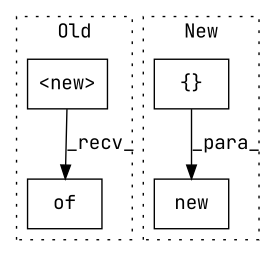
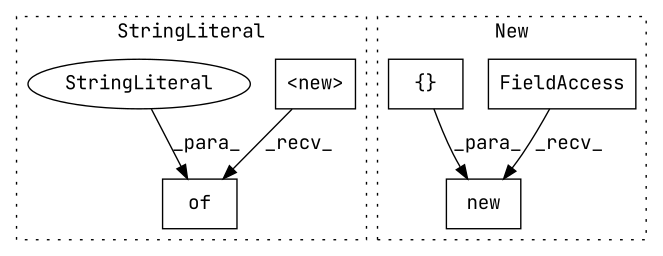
cluster "Old": label "Old" -> "StringLiteral"
node "StringLiteral": added
node "FieldAccess": added
